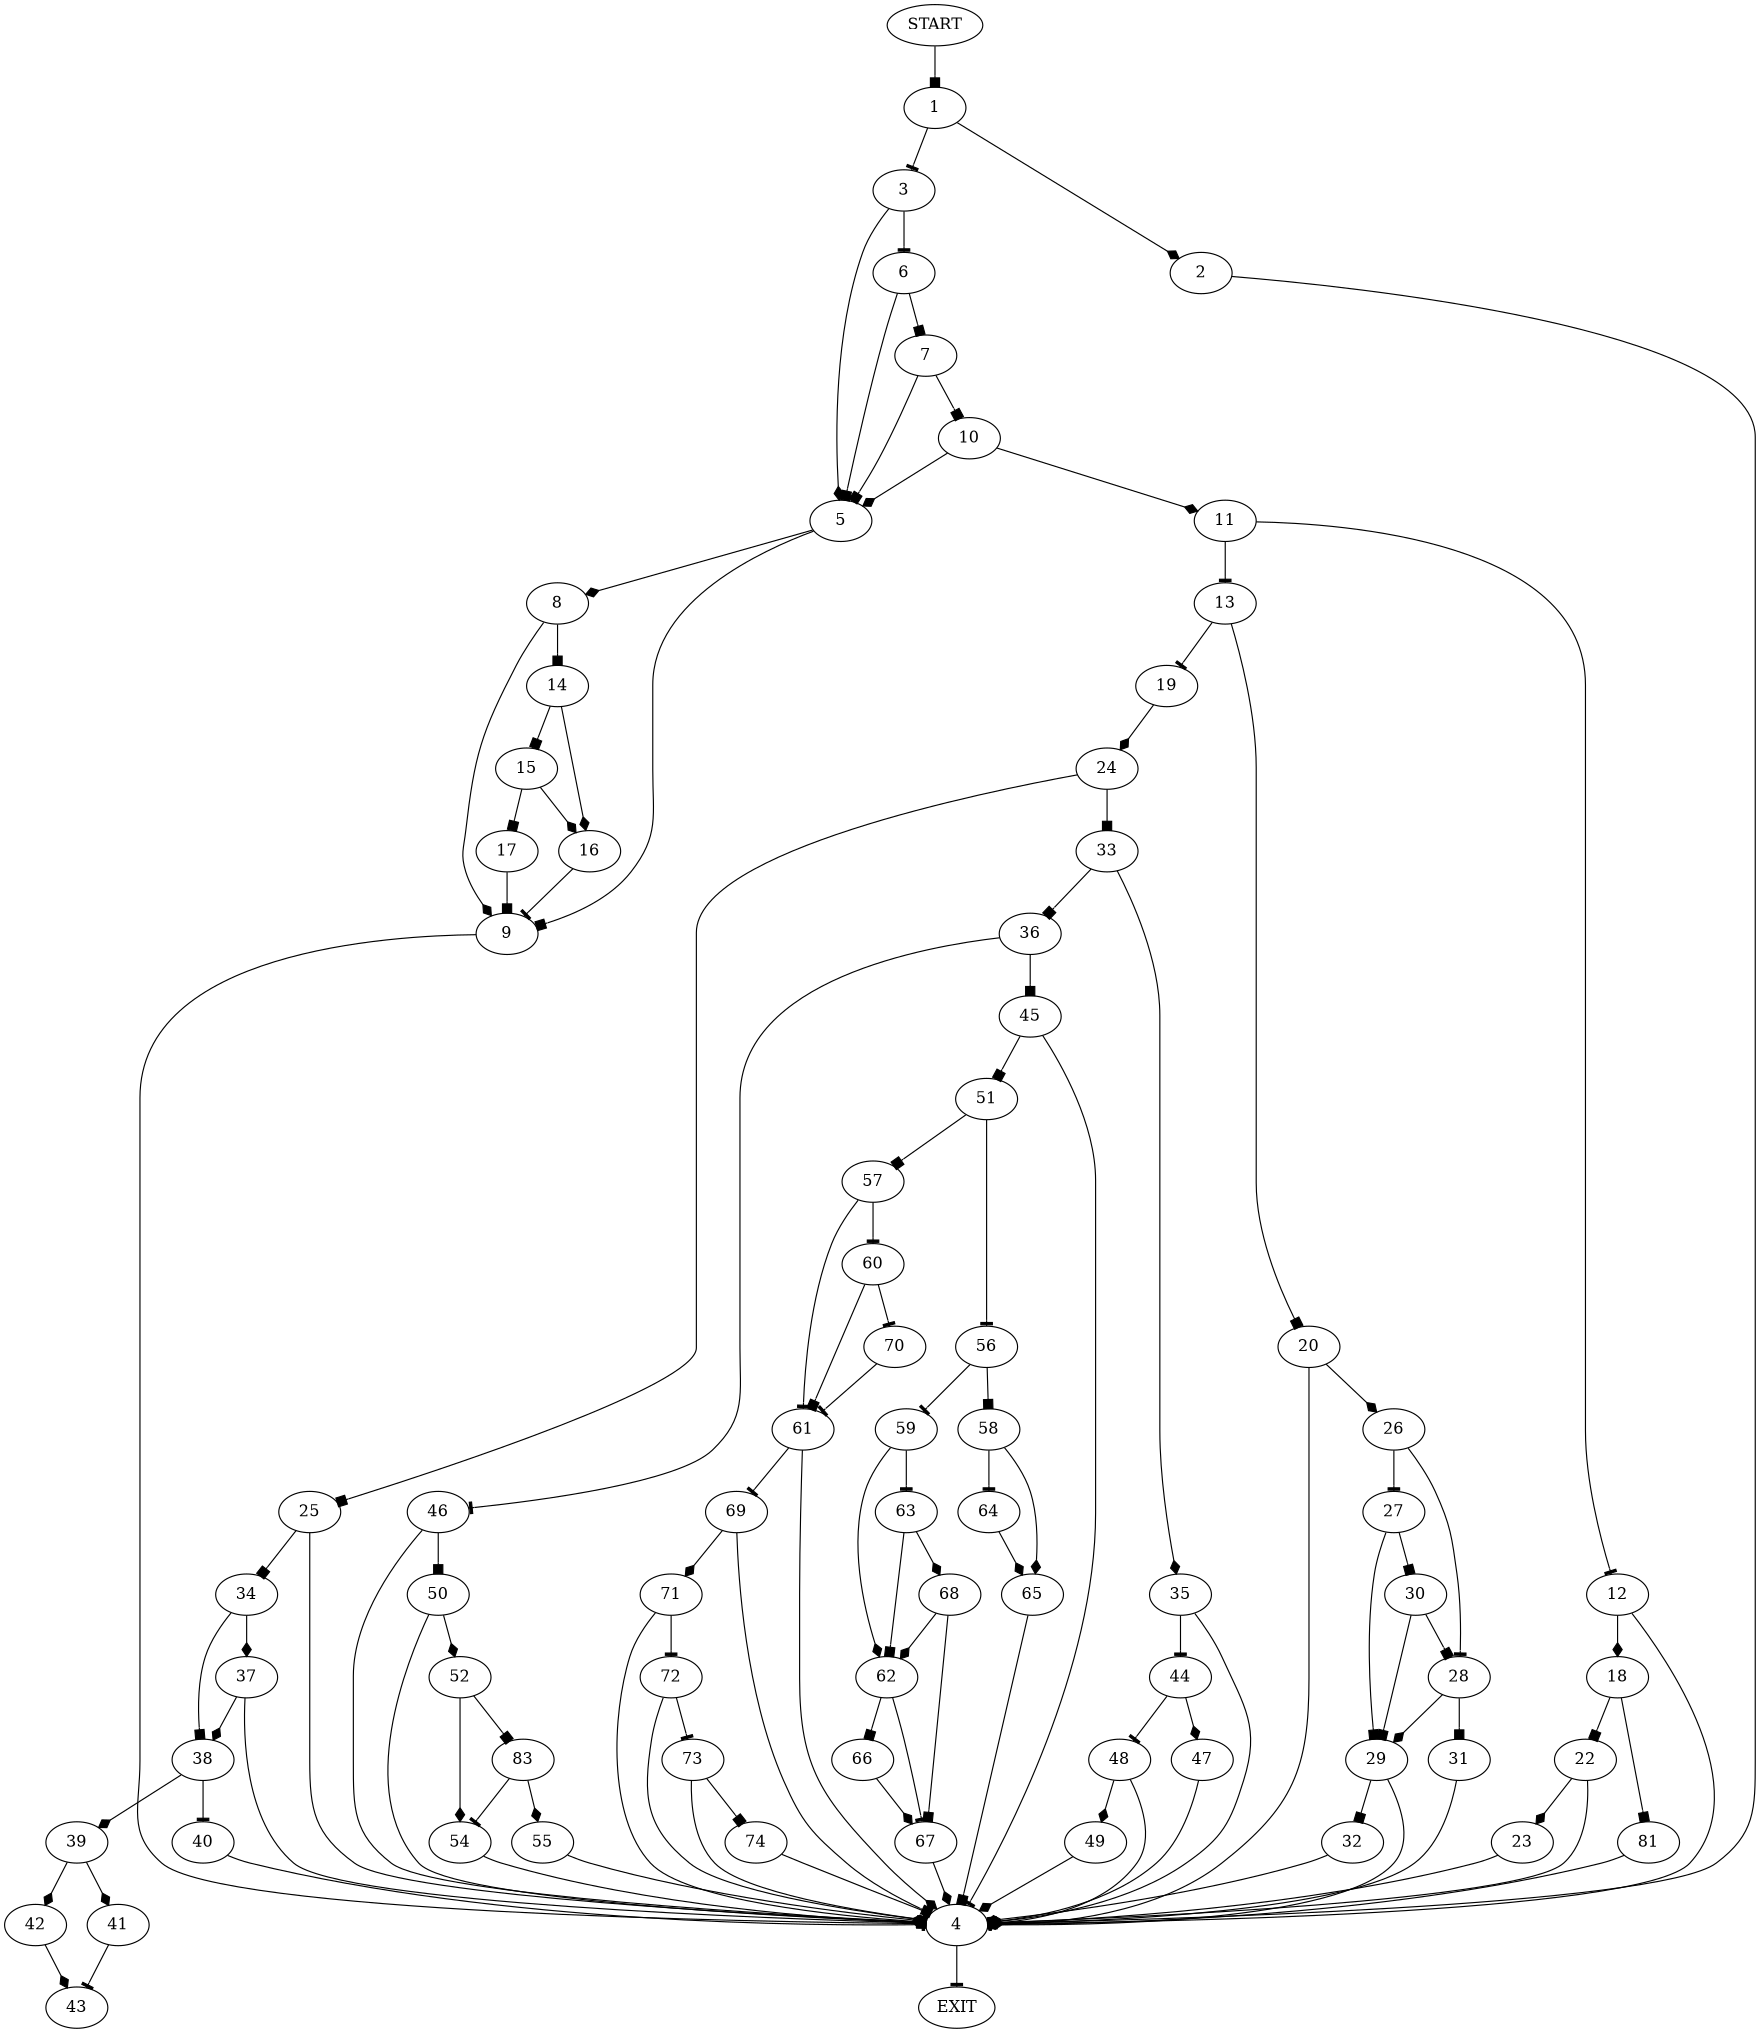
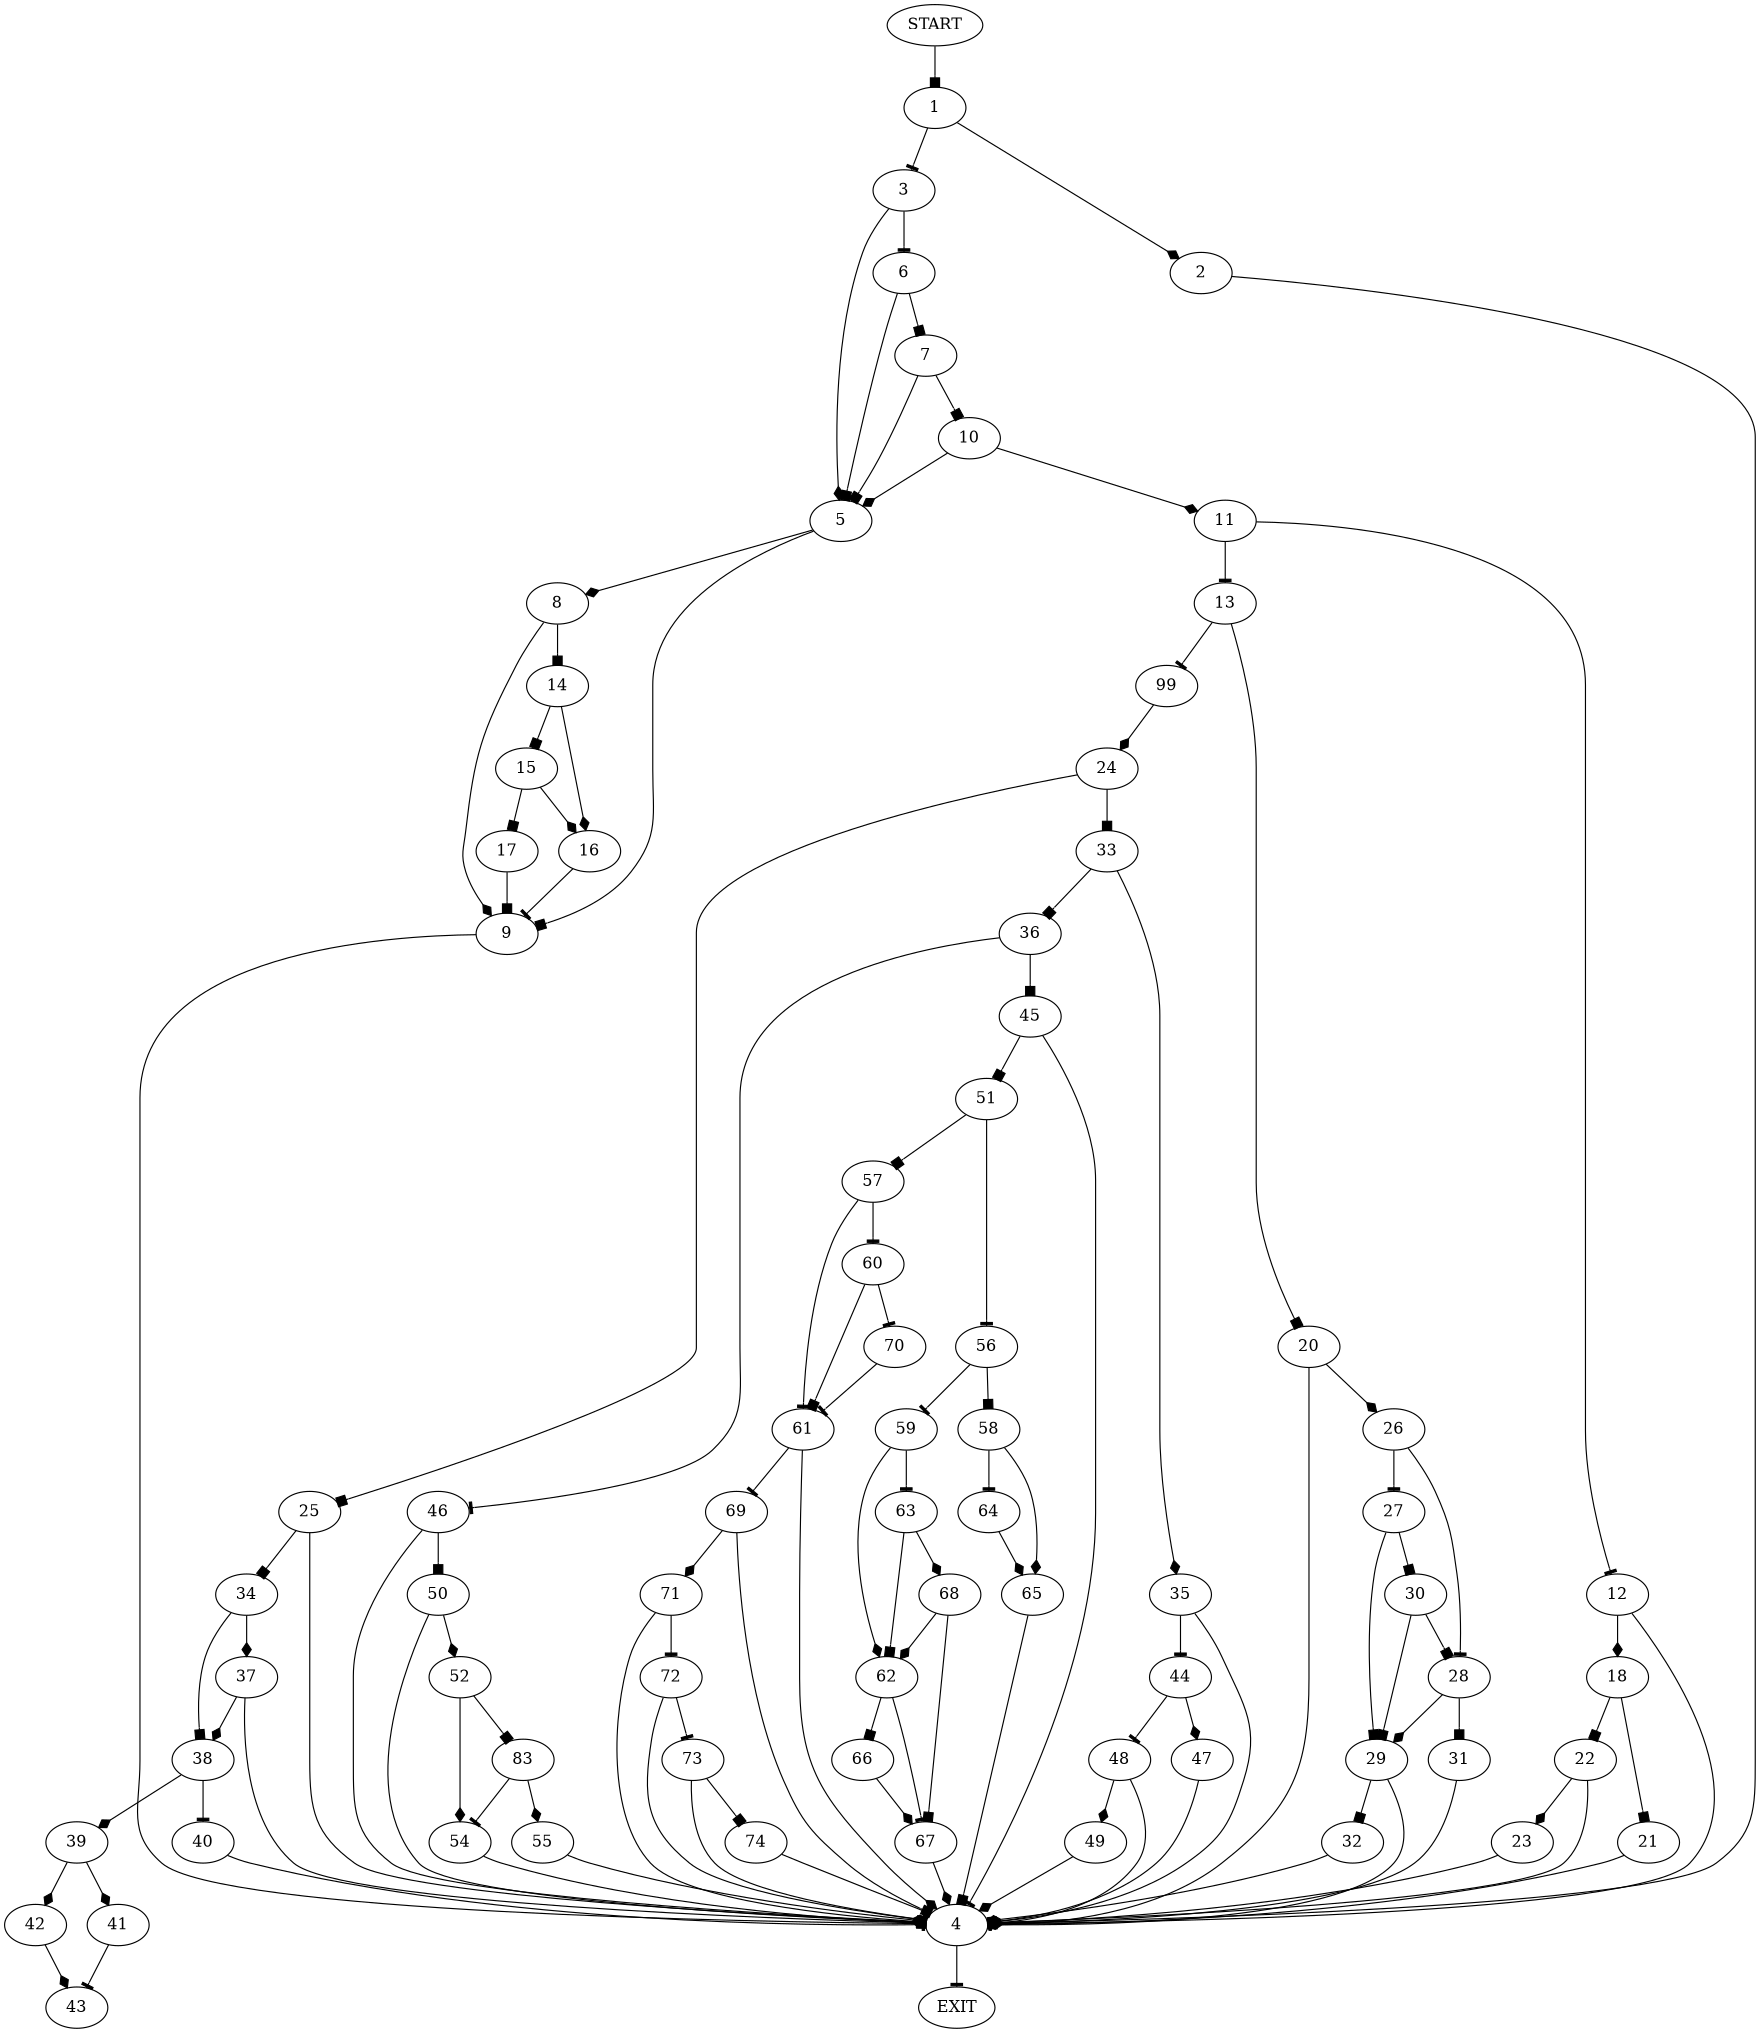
node "19": label "19" -> "99"
node "81": label "81" -> "21"
